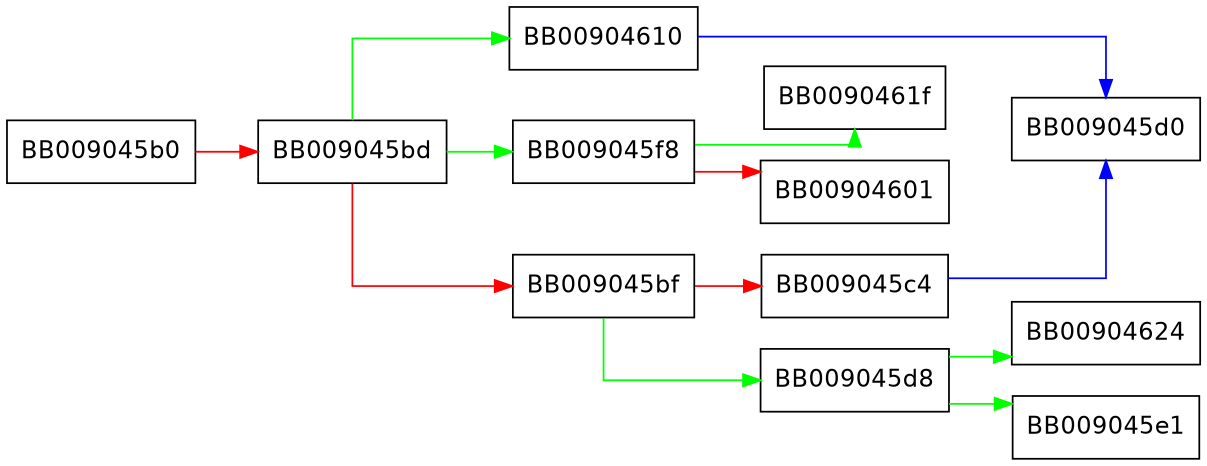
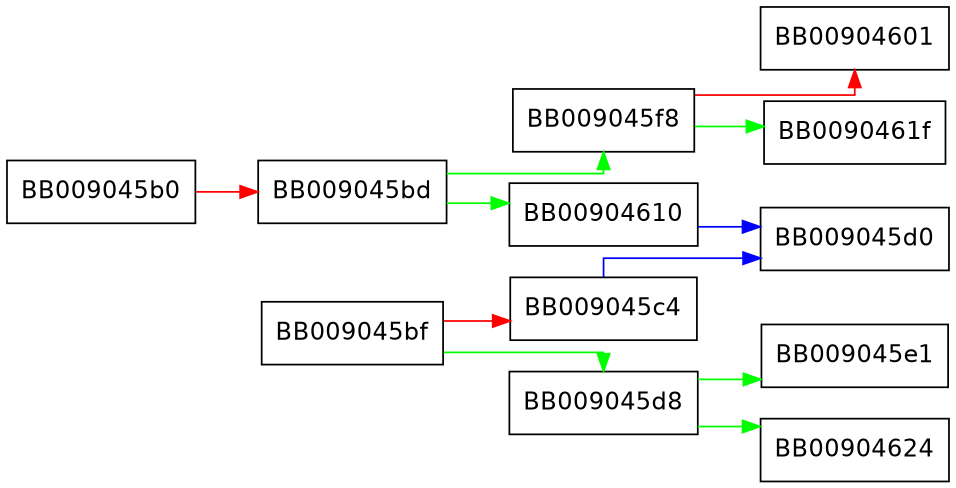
edge "BB009045bd" -> "BB009045bf": removed
